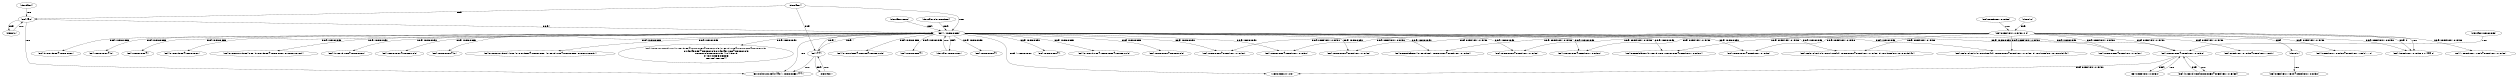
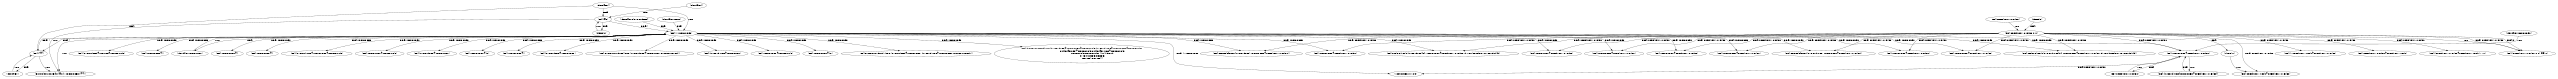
edge "(Call,pSettings->overlap & 1)" -> "(Call,pSettings->nCols+pSettings->overlap)": added, label "DDG: pSettings->overlap"
